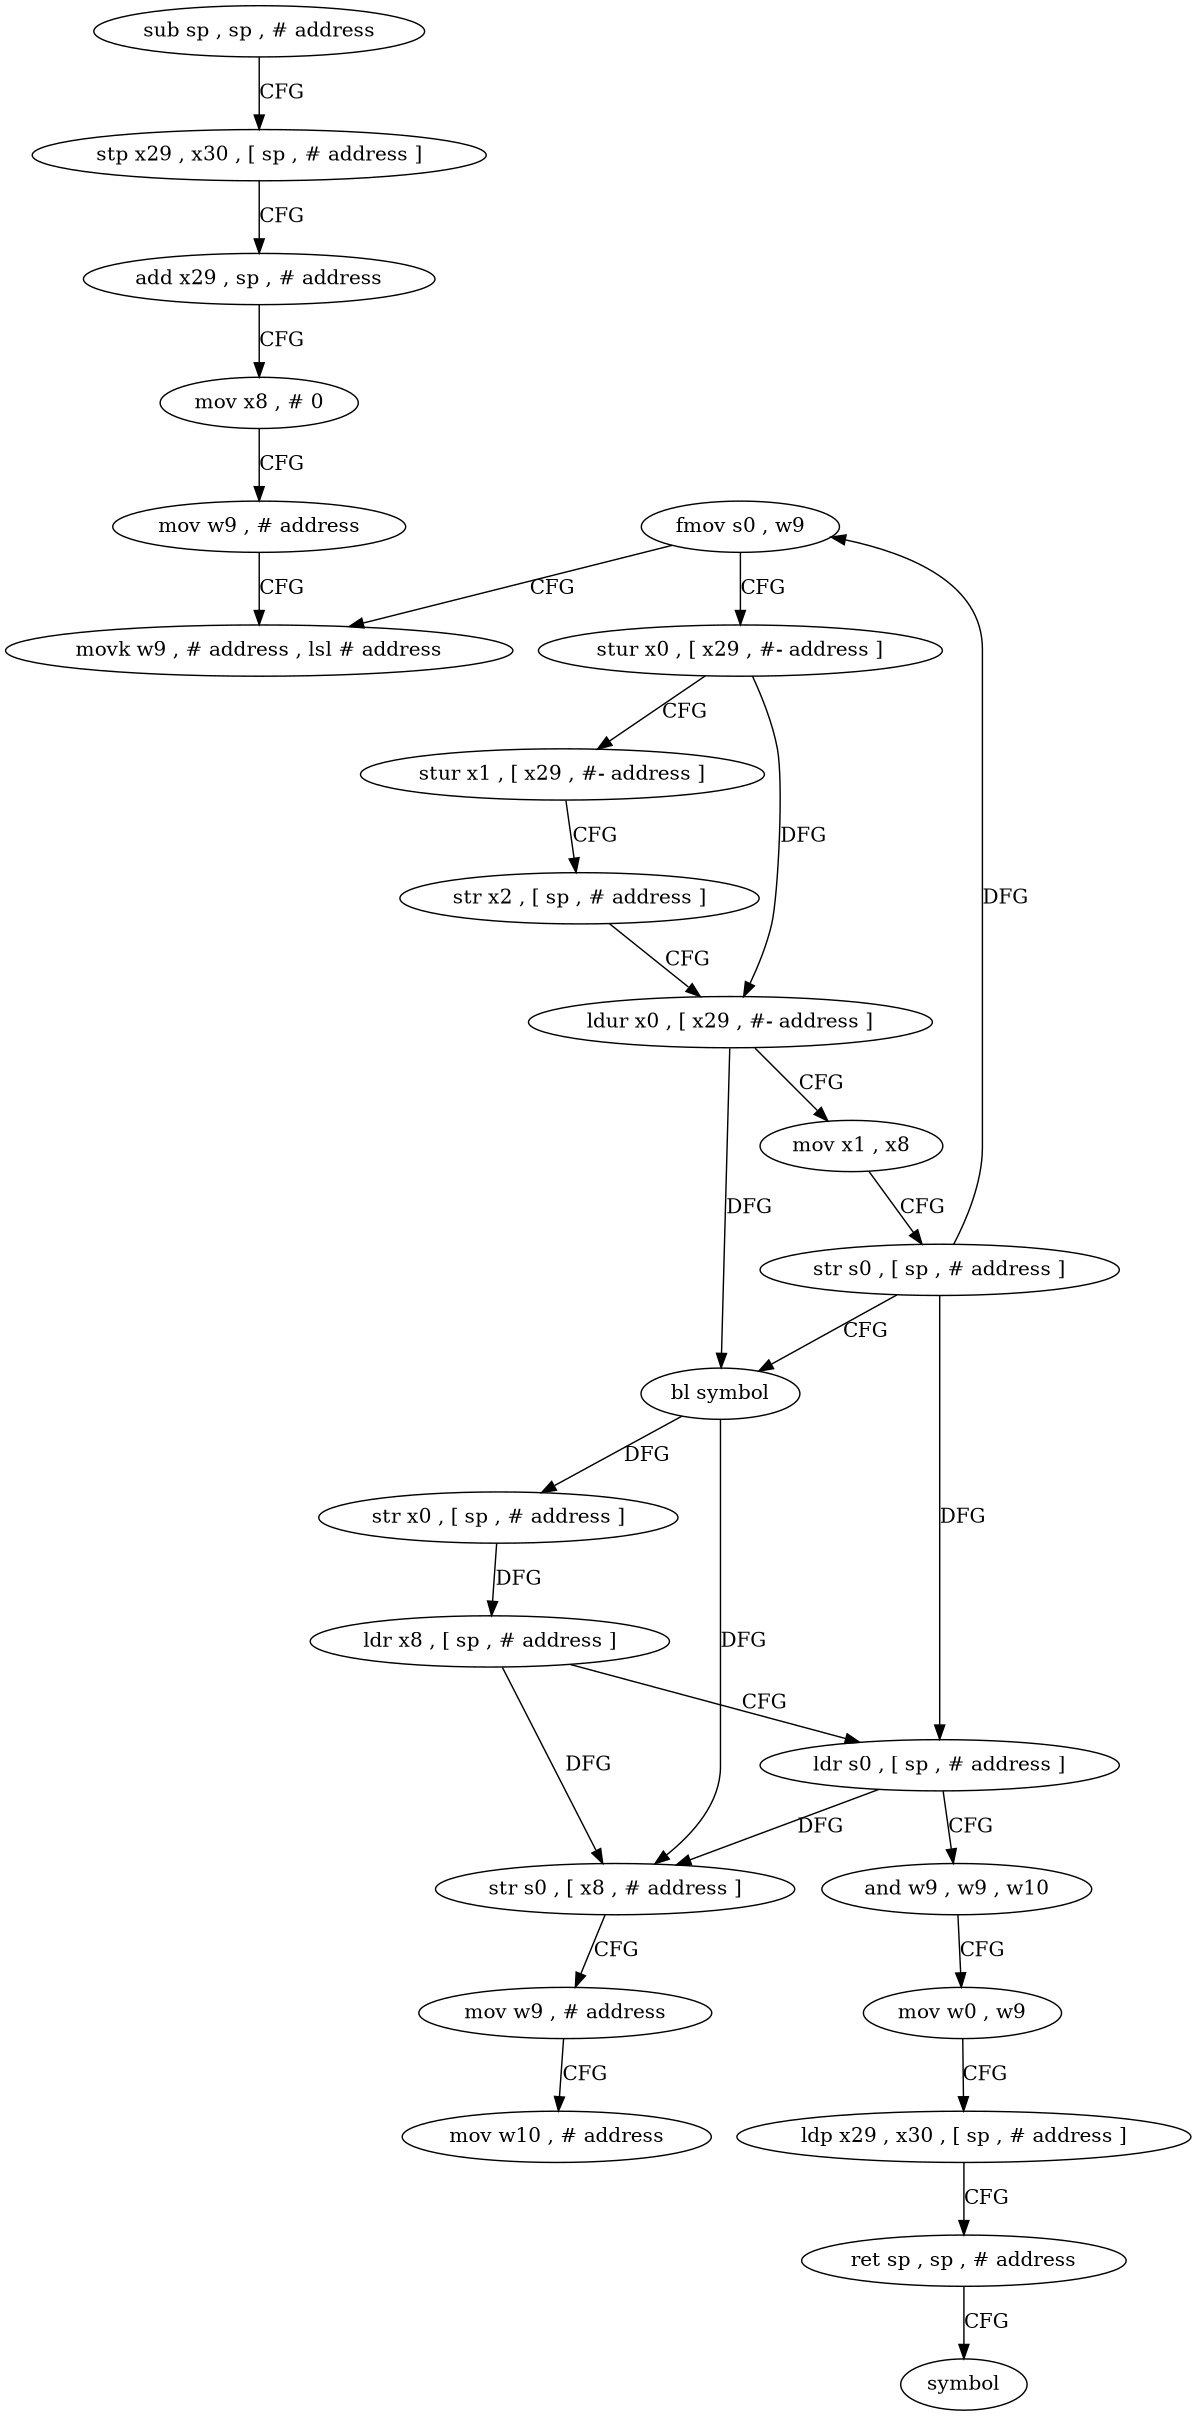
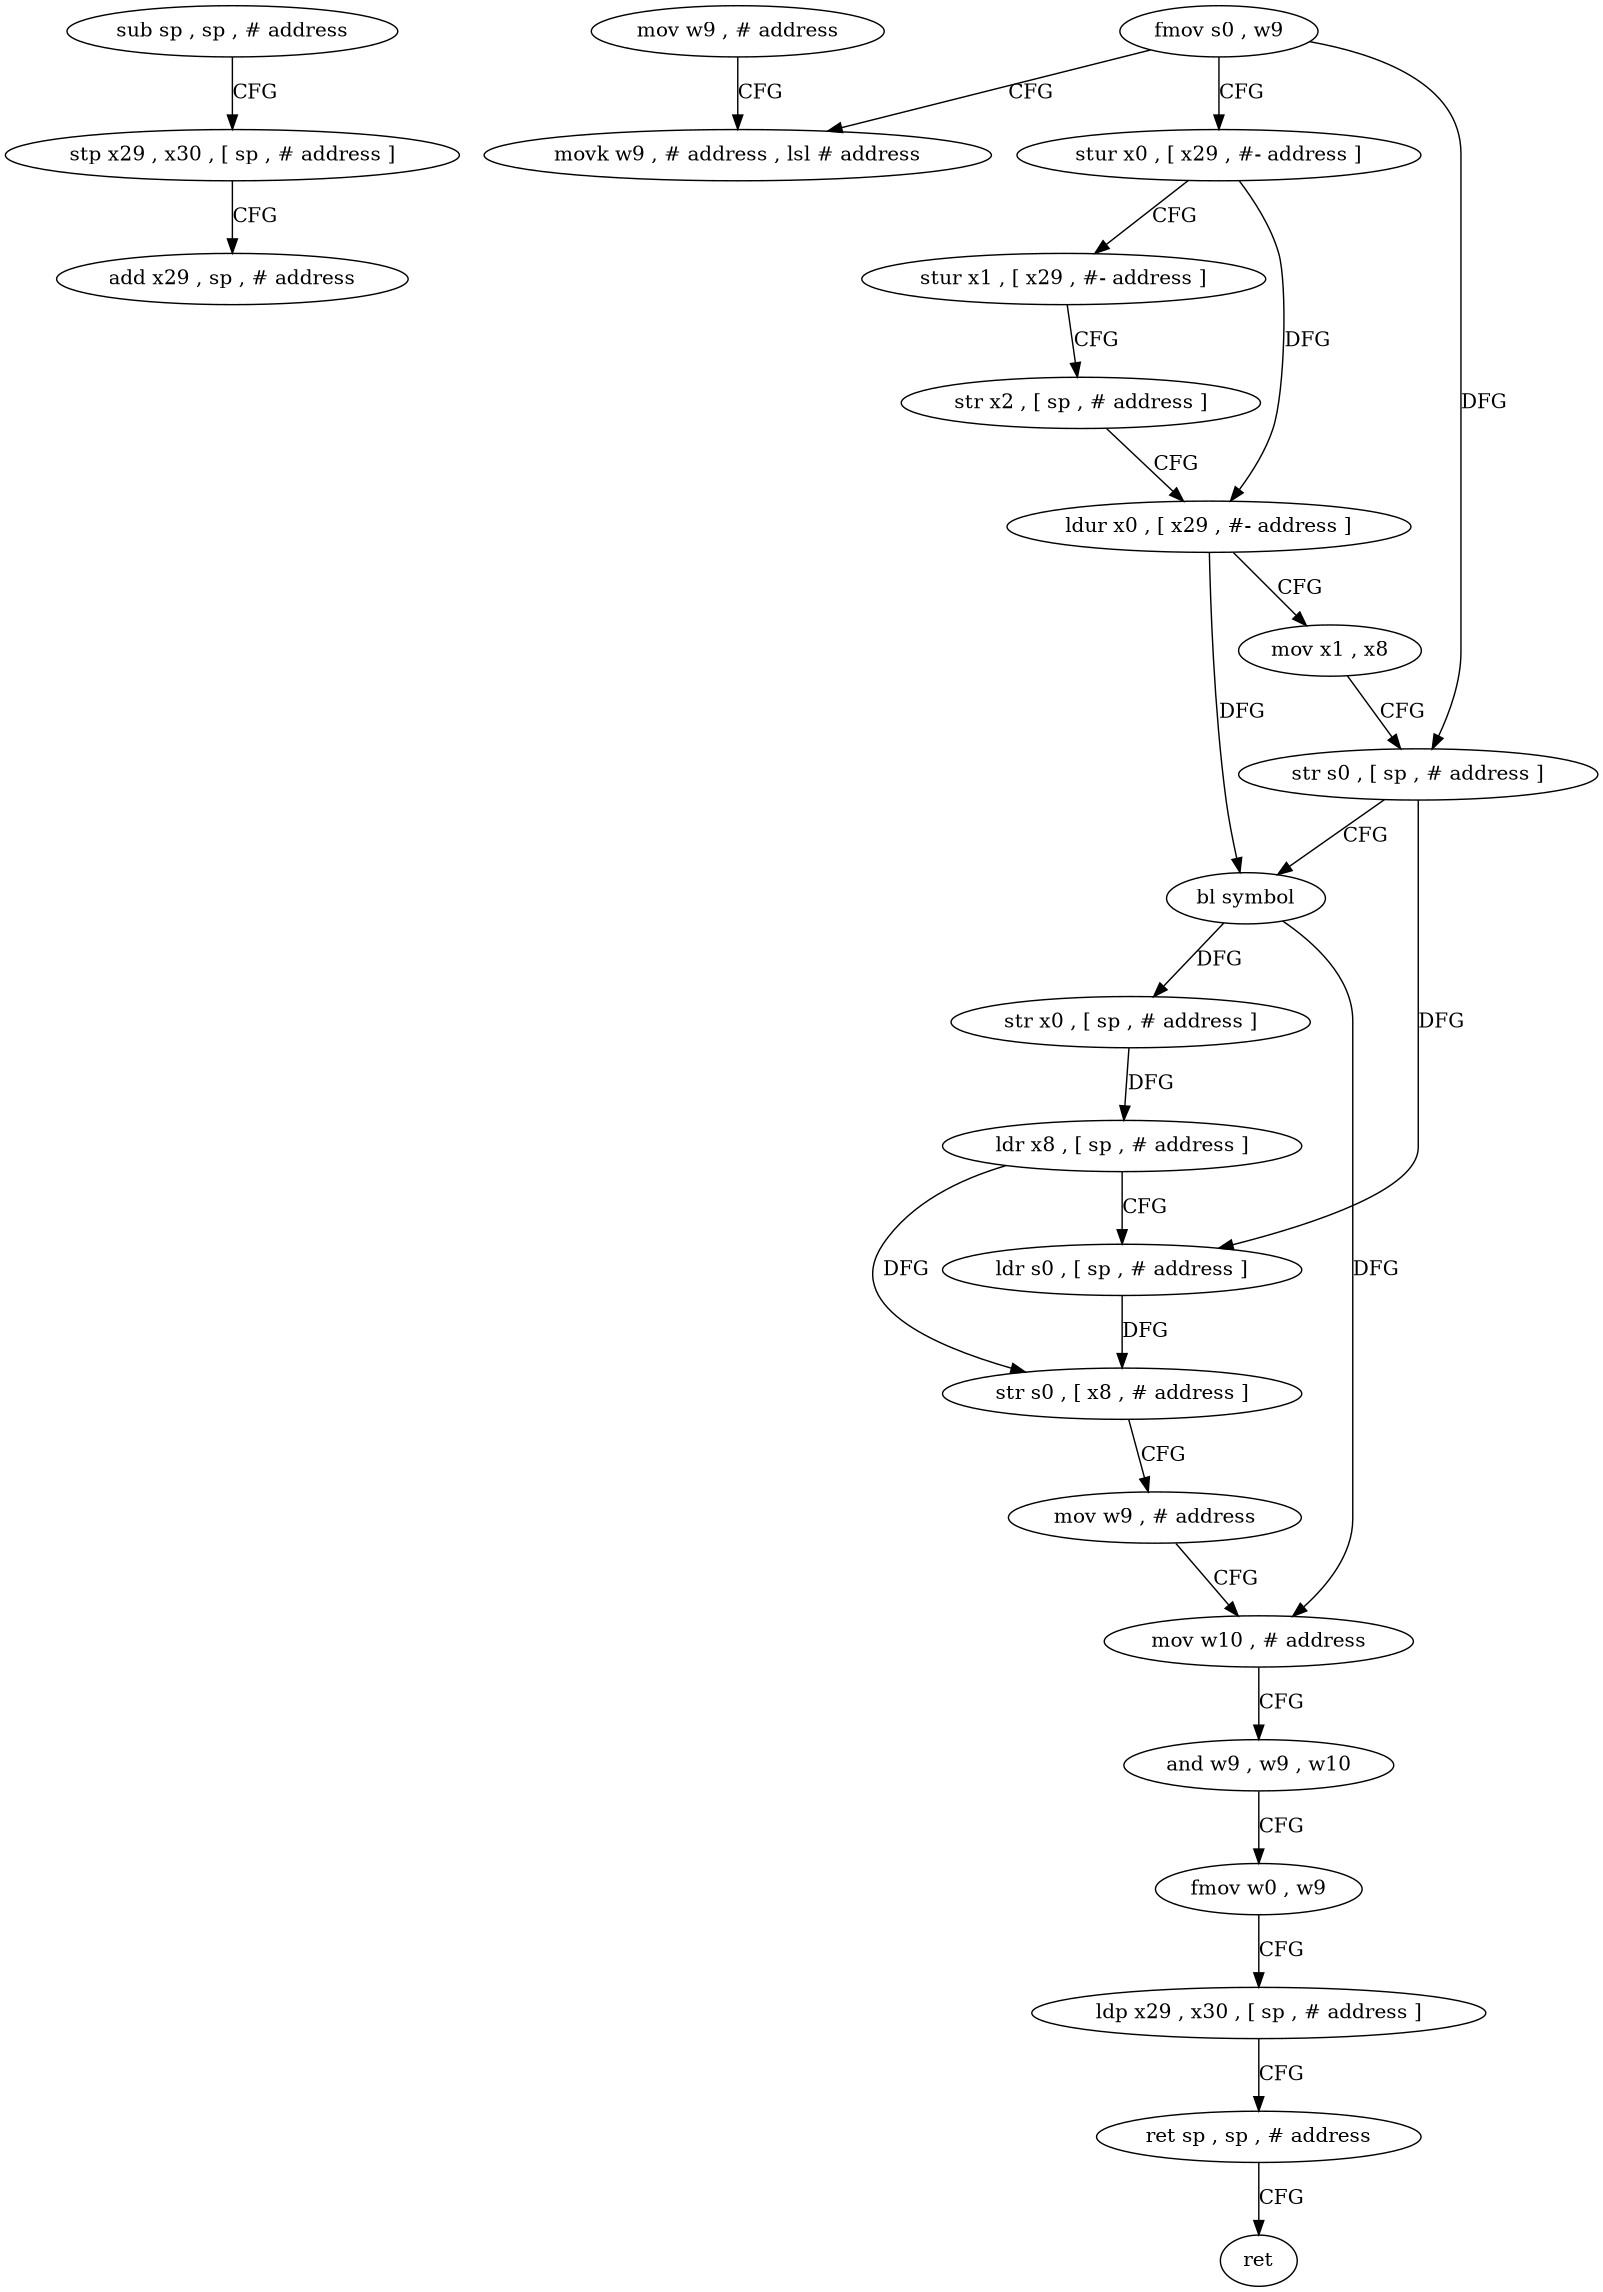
node "mov x8 , # 0": removed
edge "str s0 , [ sp , # address ]" -> "fmov s0 , w9": reversed
edge "bl symbol" -> "str s0 , [ x8 , # address ]": now "bl symbol" -> "mov w10 , # address"
edge "ldr s0 , [ sp , # address ]" -> "and w9 , w9 , w10": now "mov w10 , # address" -> "and w9 , w9 , w10"
node "mov w0 , w9": label "mov w0 , w9" -> "fmov w0 , w9"
node "symbol": label "symbol" -> "ret"
